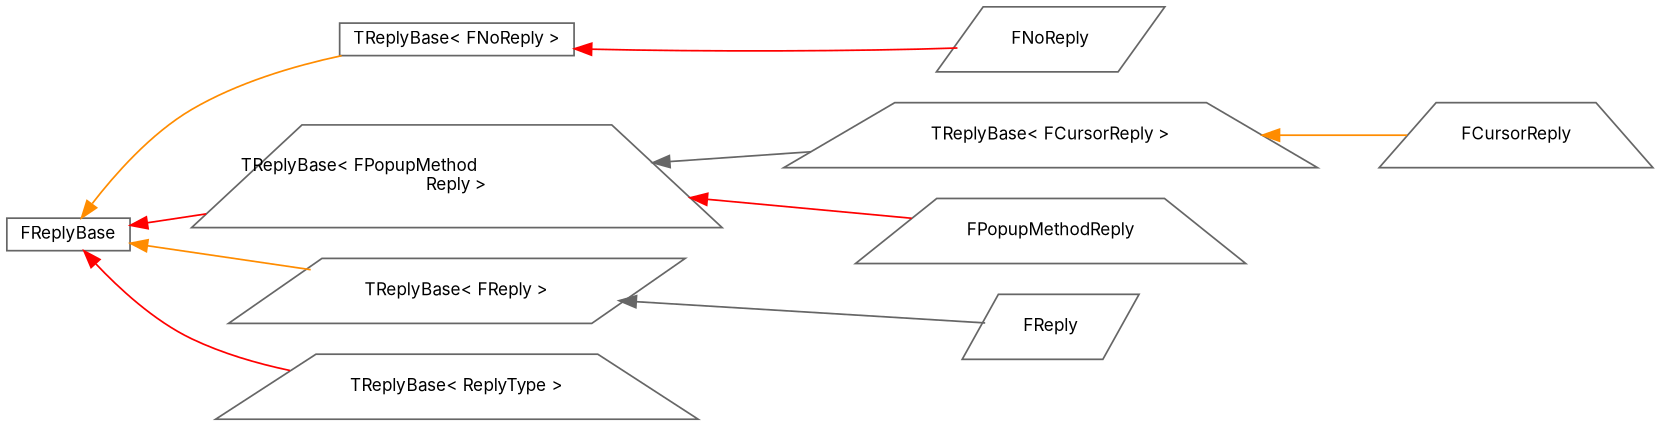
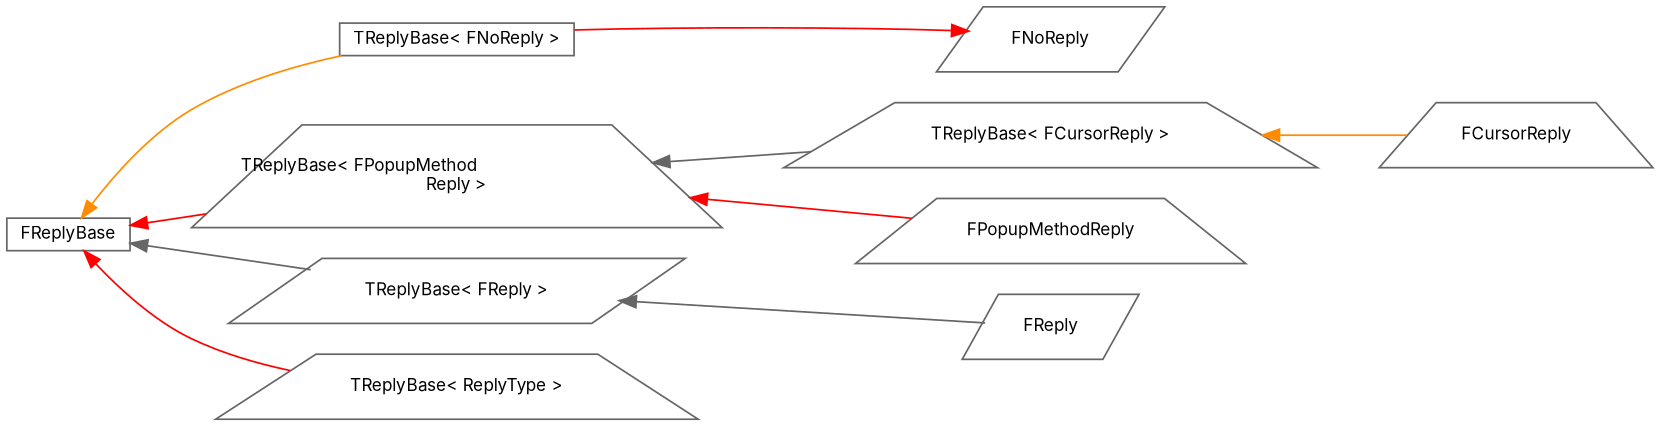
edge "FNoReply" -> "TReplyBase< FNoReply >": reversed
edge "TReplyBase< FReply >" -> "FReplyBase": color darkorange -> gray40
